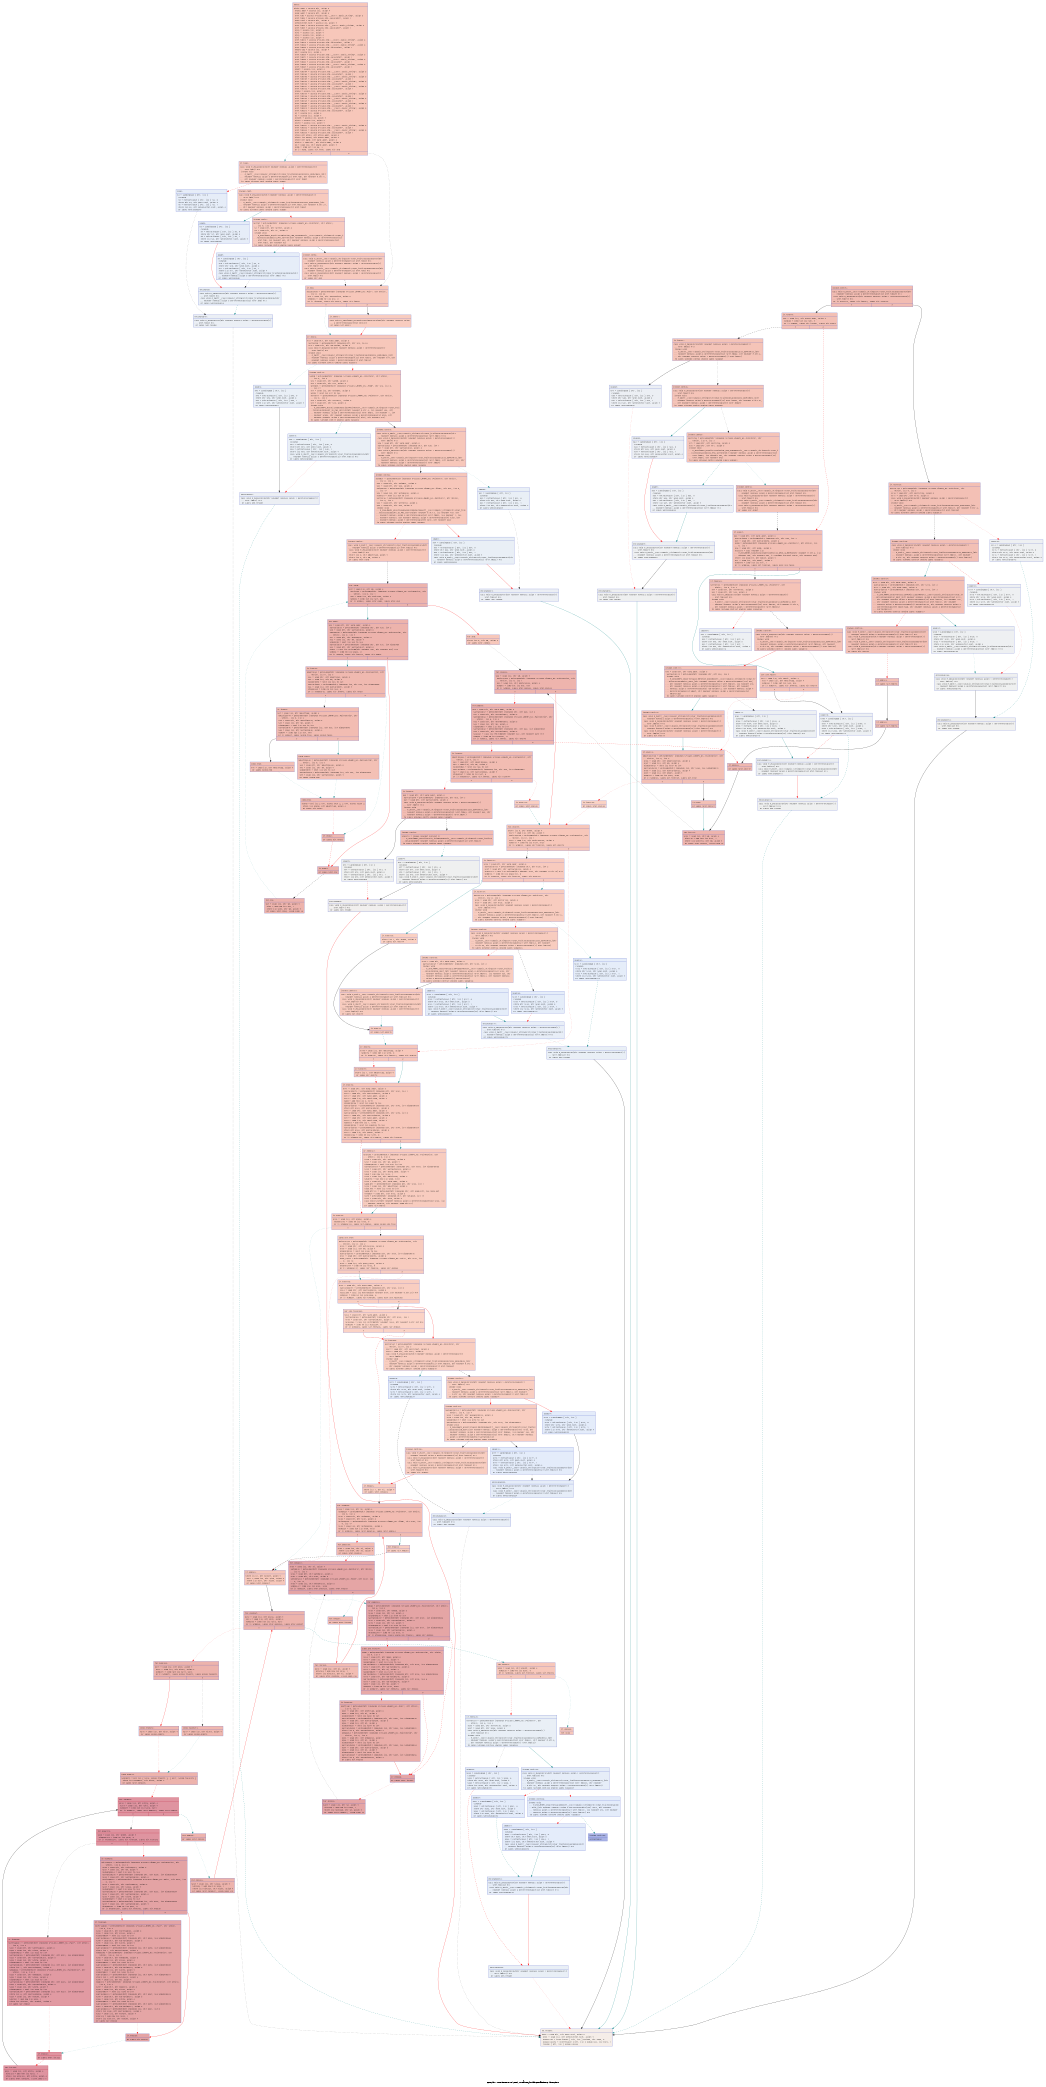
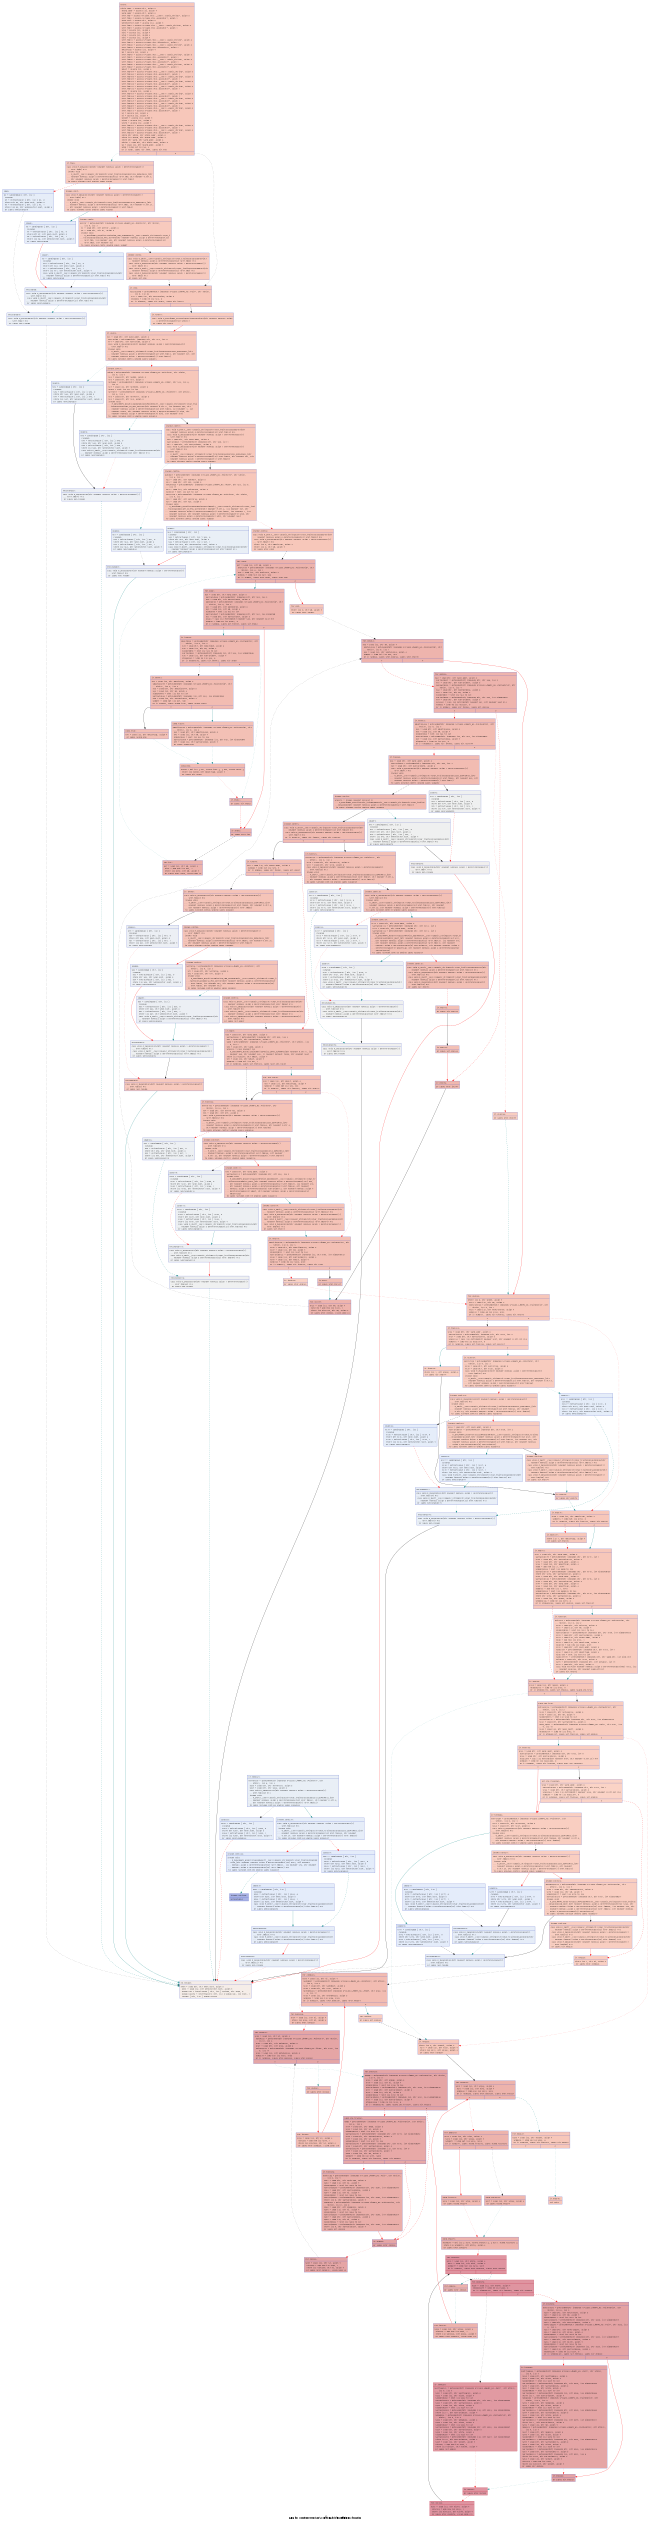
edge "invoke.cont85:" -> "lpad88:": color teal -> red
node "ehcleanup96:": fillcolor #dbdcde70 -> #ef886b70
edge "lor.lhs.false:" -> "lpad110:": now "lor.lhs.false:" -> "if.then102:"
edge "if.end145:" -> "if.end146:": color black -> red
edge "lpad110:" -> "ehcleanup118:": now "lpad106:" -> "ehcleanup118:"
edge "invoke.cont73:" -> "invoke.cont75:": added
edge "invoke.cont215:" -> "lpad219:": now "invoke.cont215:" -> "ehcleanup224:"
edge "for.end327:" -> "if.then329:": removed
edge "lpad333:" -> "ehcleanup344:": now "lpad333:" -> "eh.resume:"
